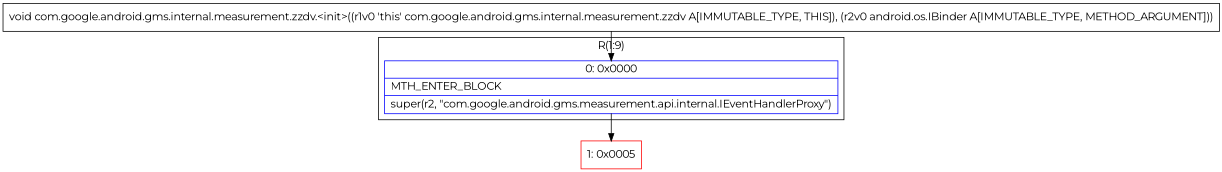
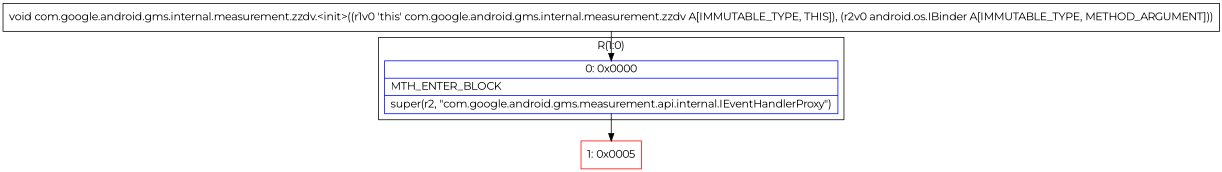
cluster "R(1:9)": label "R(1:9)" -> "R(1:0)"
